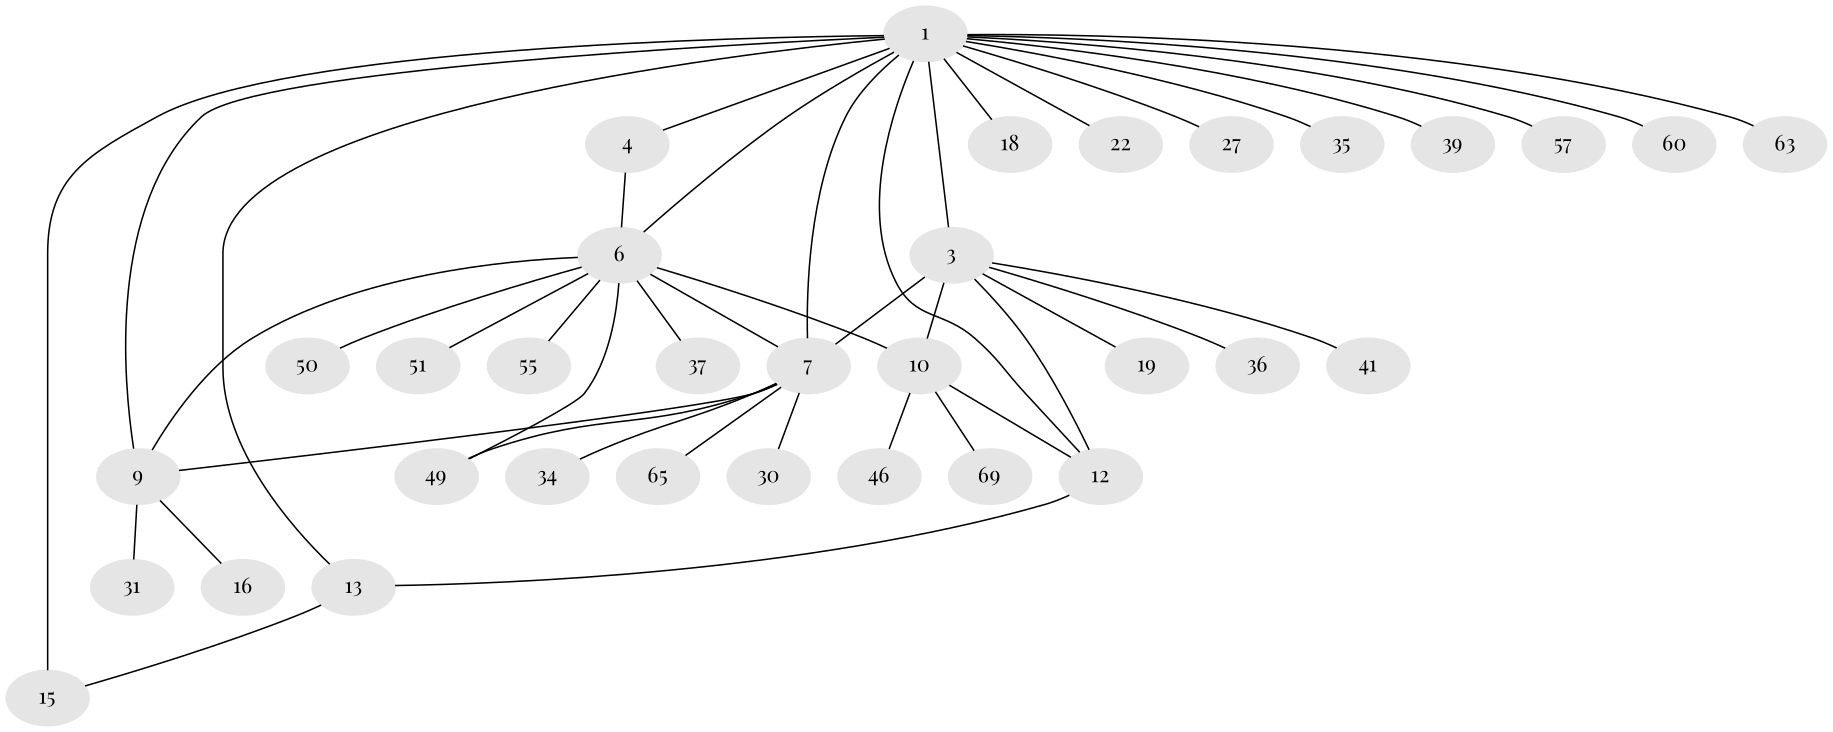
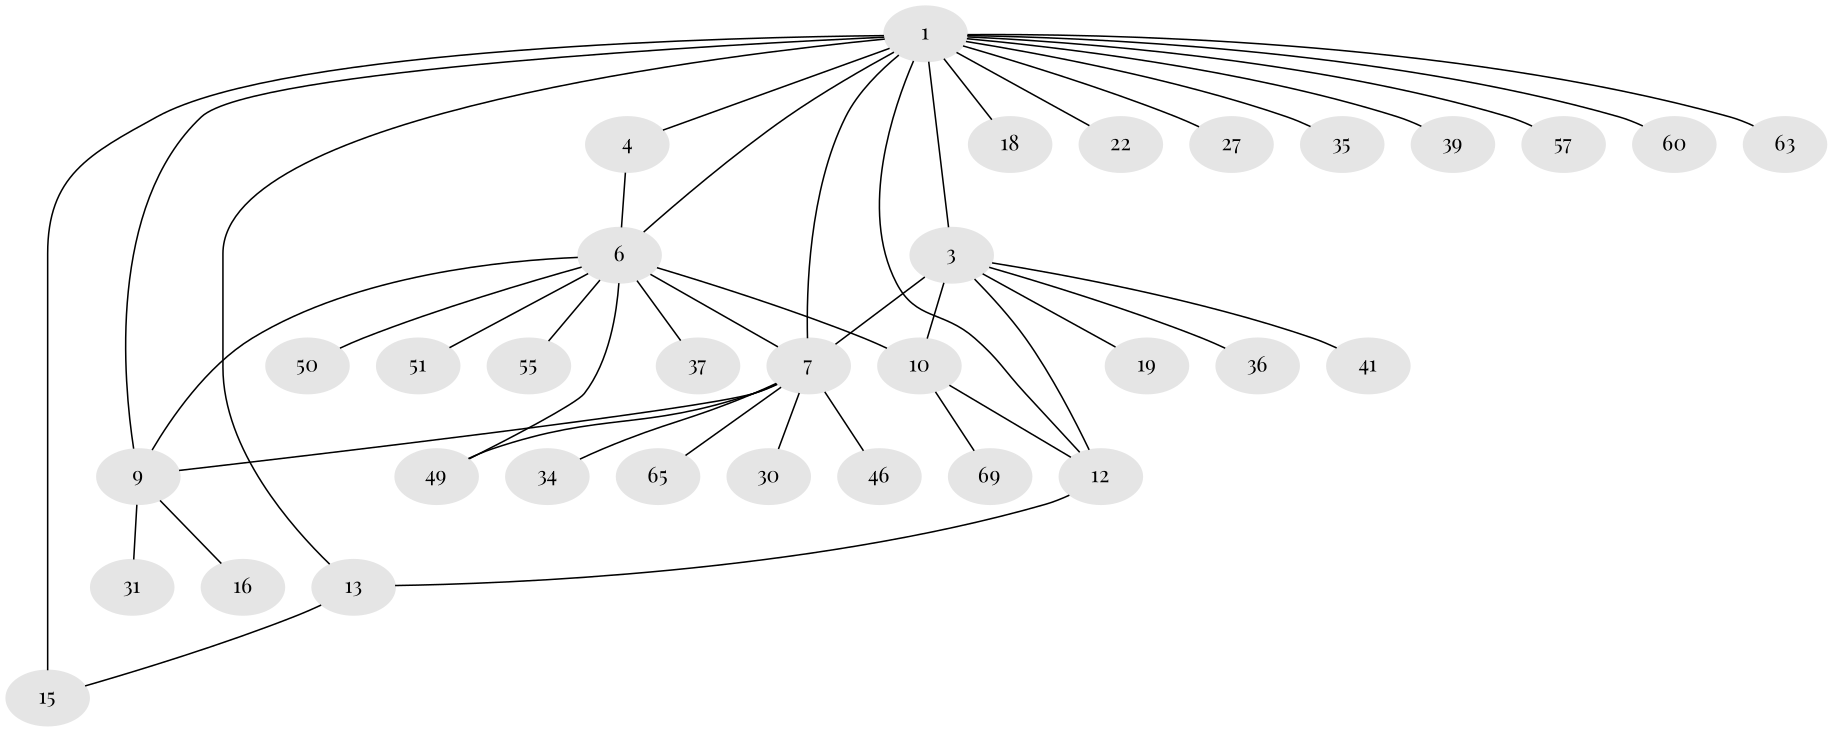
edge "10" -- "46": now "7" -- "46"
